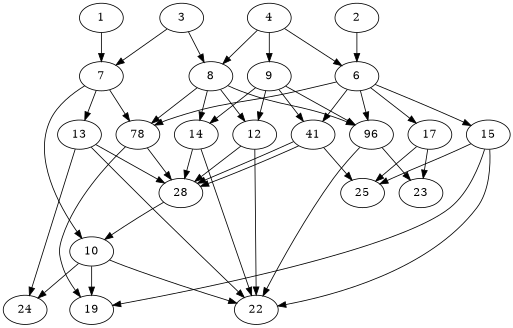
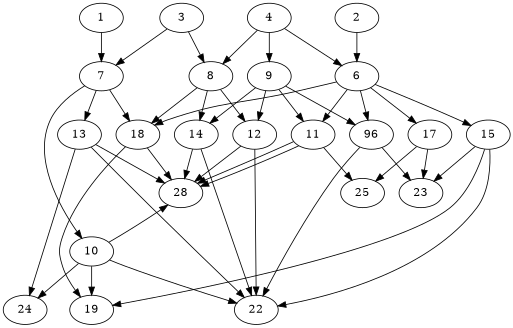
edge "8" -> "96": removed
node "78": label "78" -> "18"
node "41": label "41" -> "11"
edge "15" -> "25": now "15" -> "23"
edge "28" -> "10": reversed
